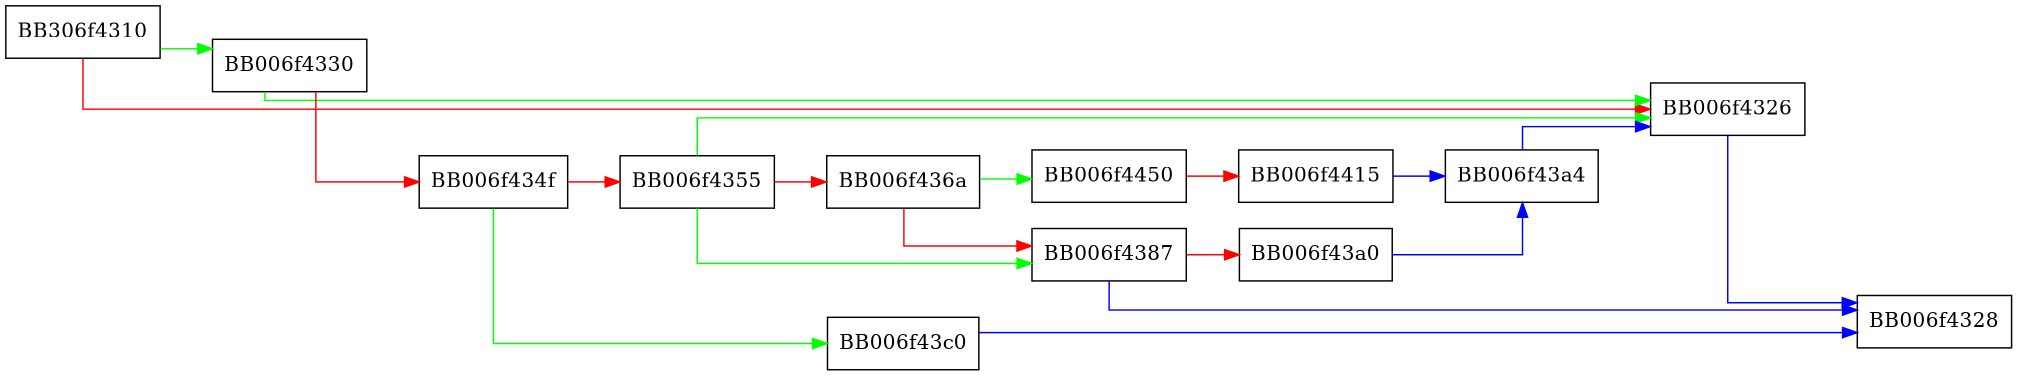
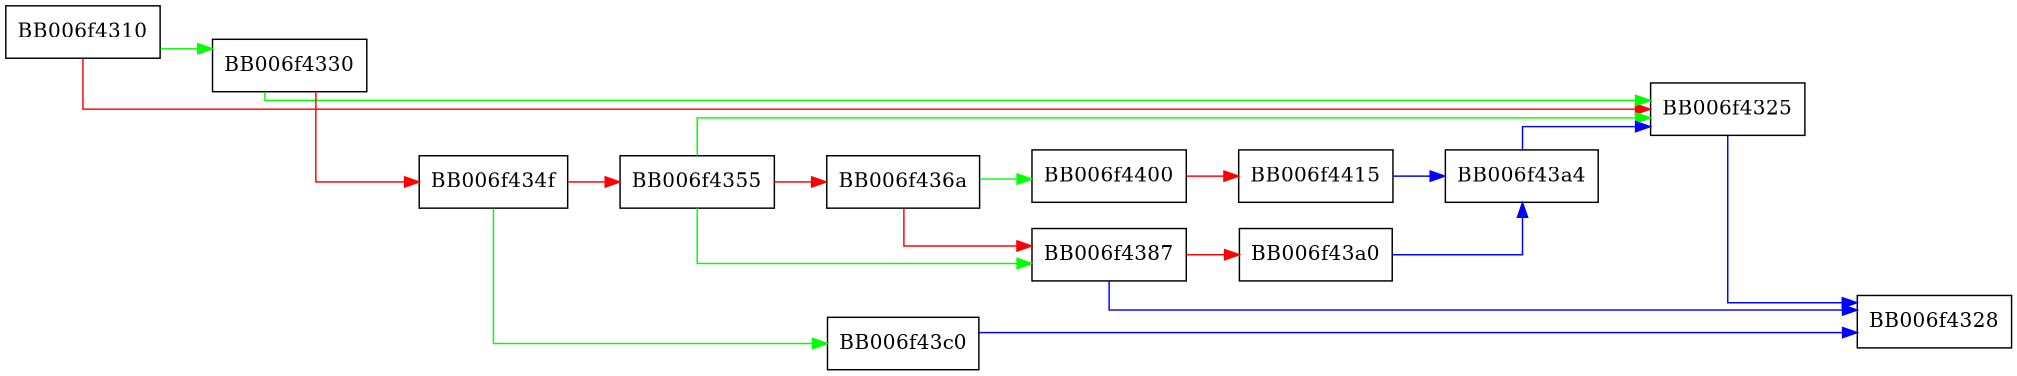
node "BB306f4310": label "BB306f4310" -> "BB006f4310"
node "BB006f4326": label "BB006f4326" -> "BB006f4325"
node "BB006f4450": label "BB006f4450" -> "BB006f4400"
